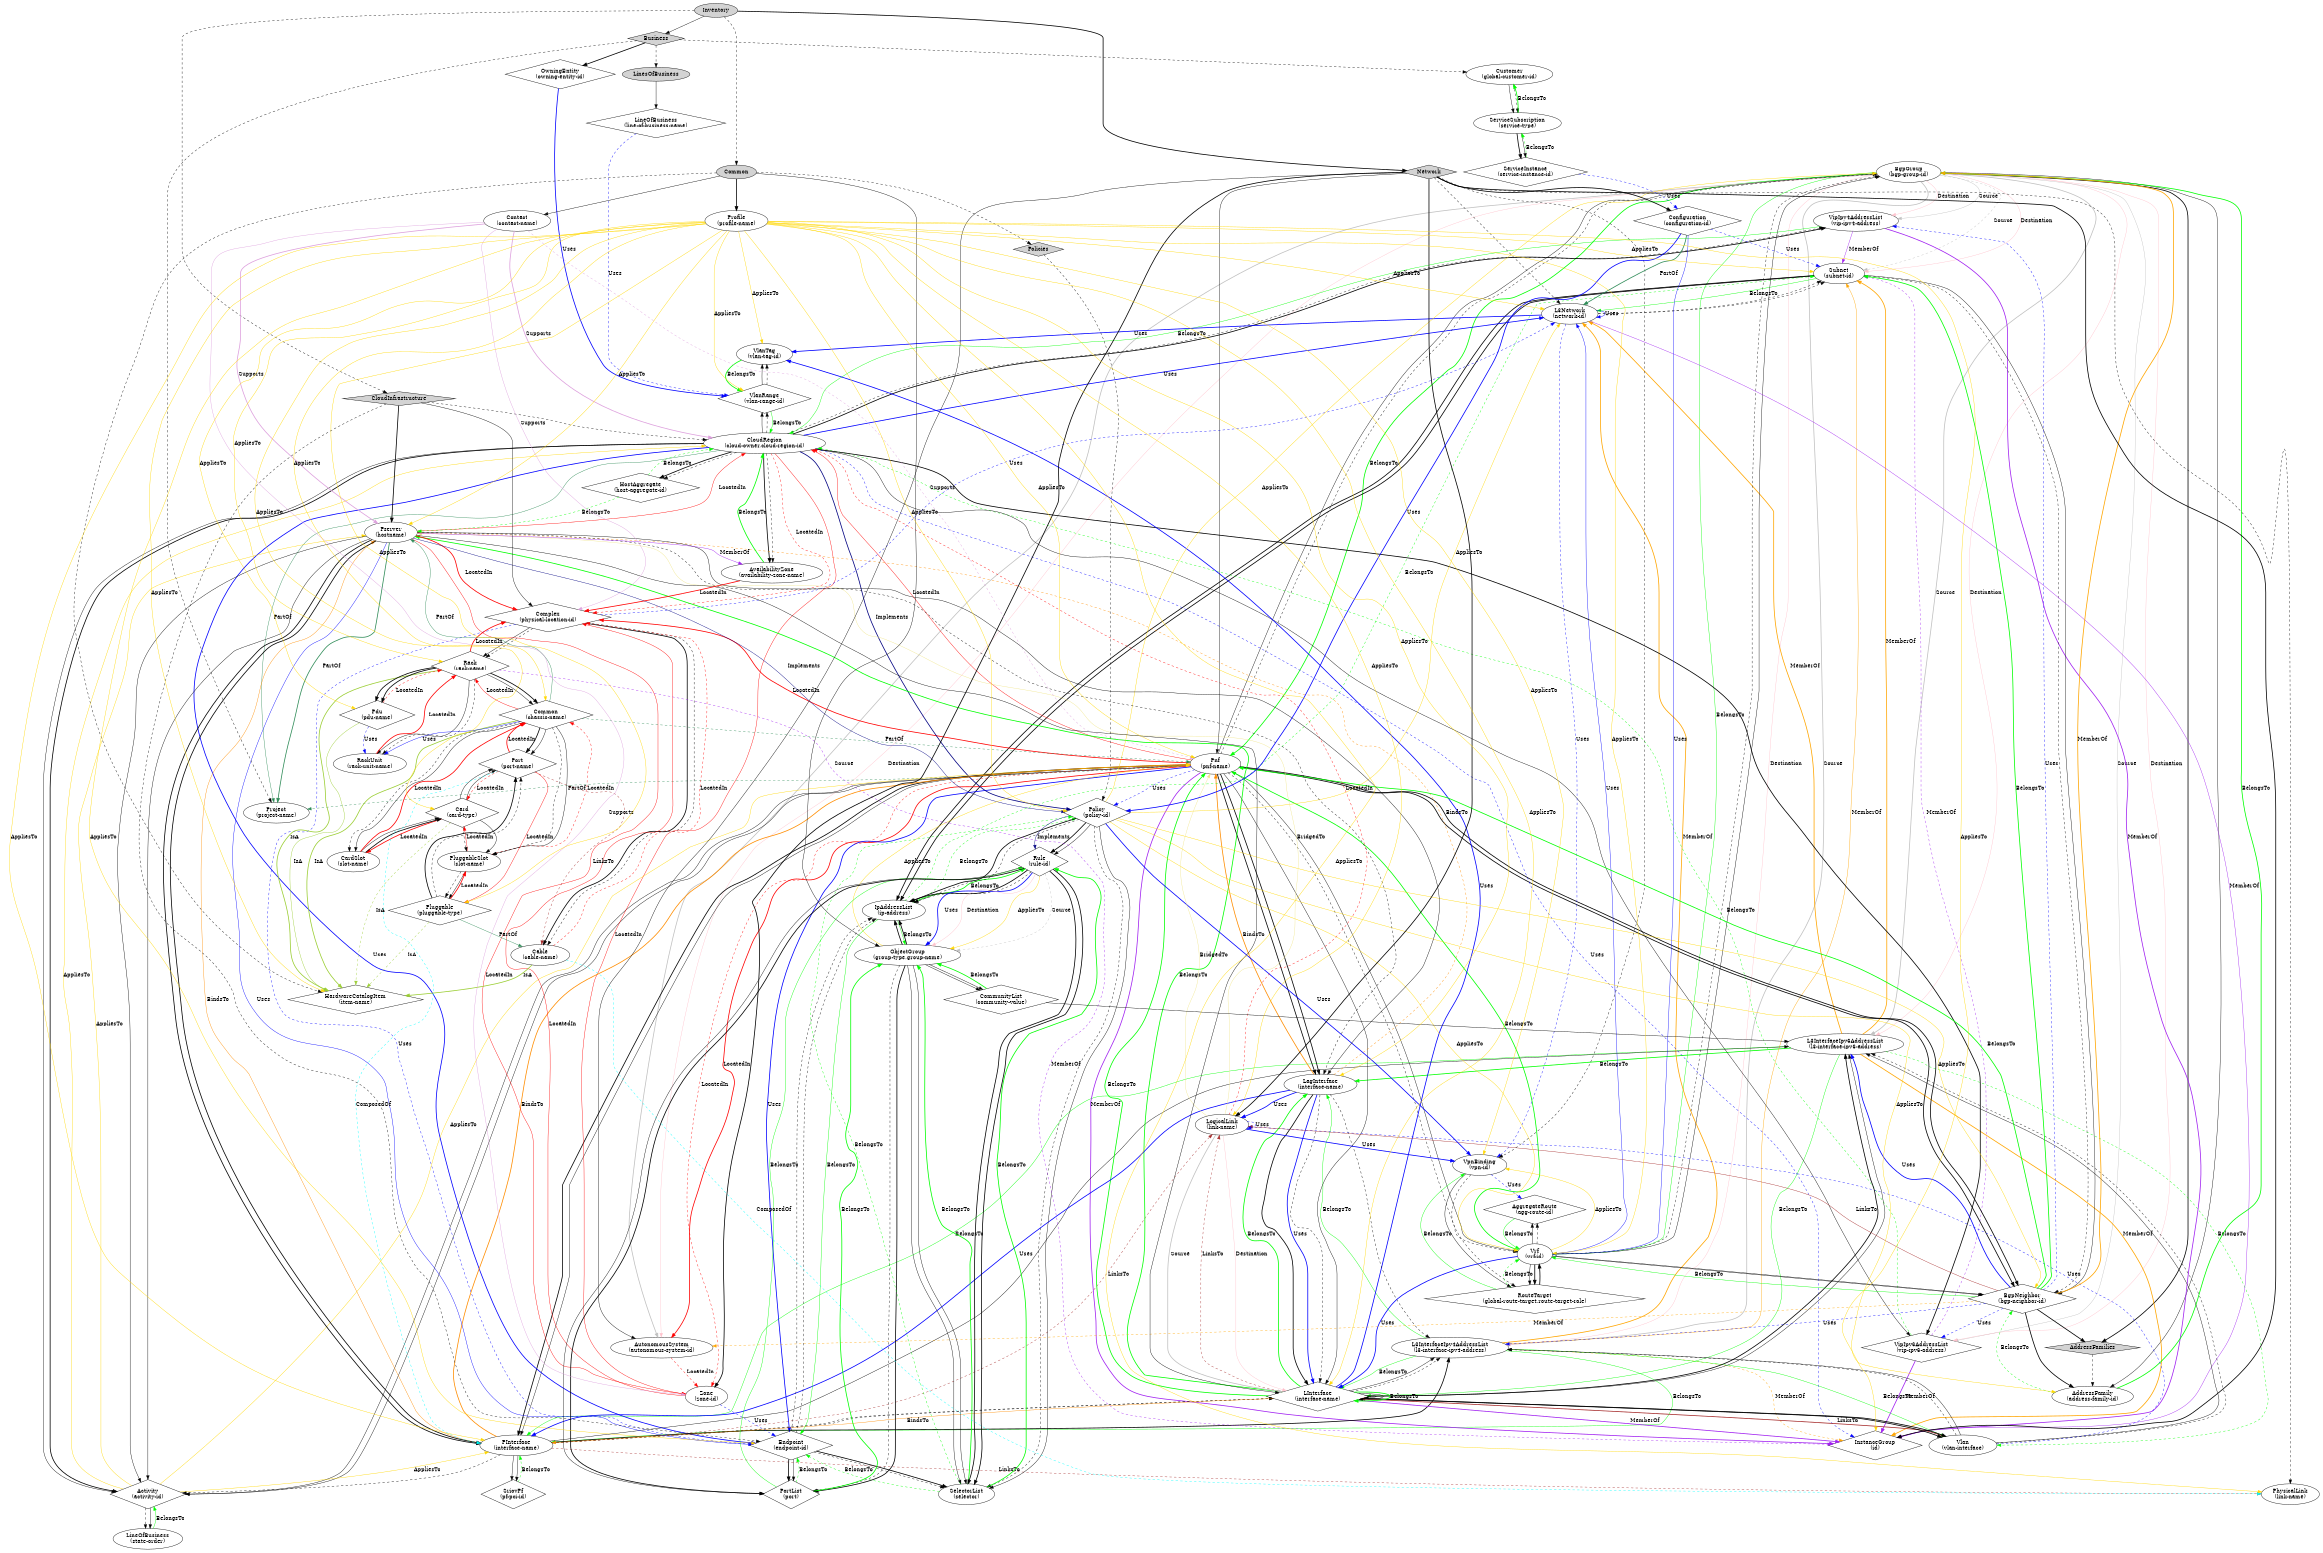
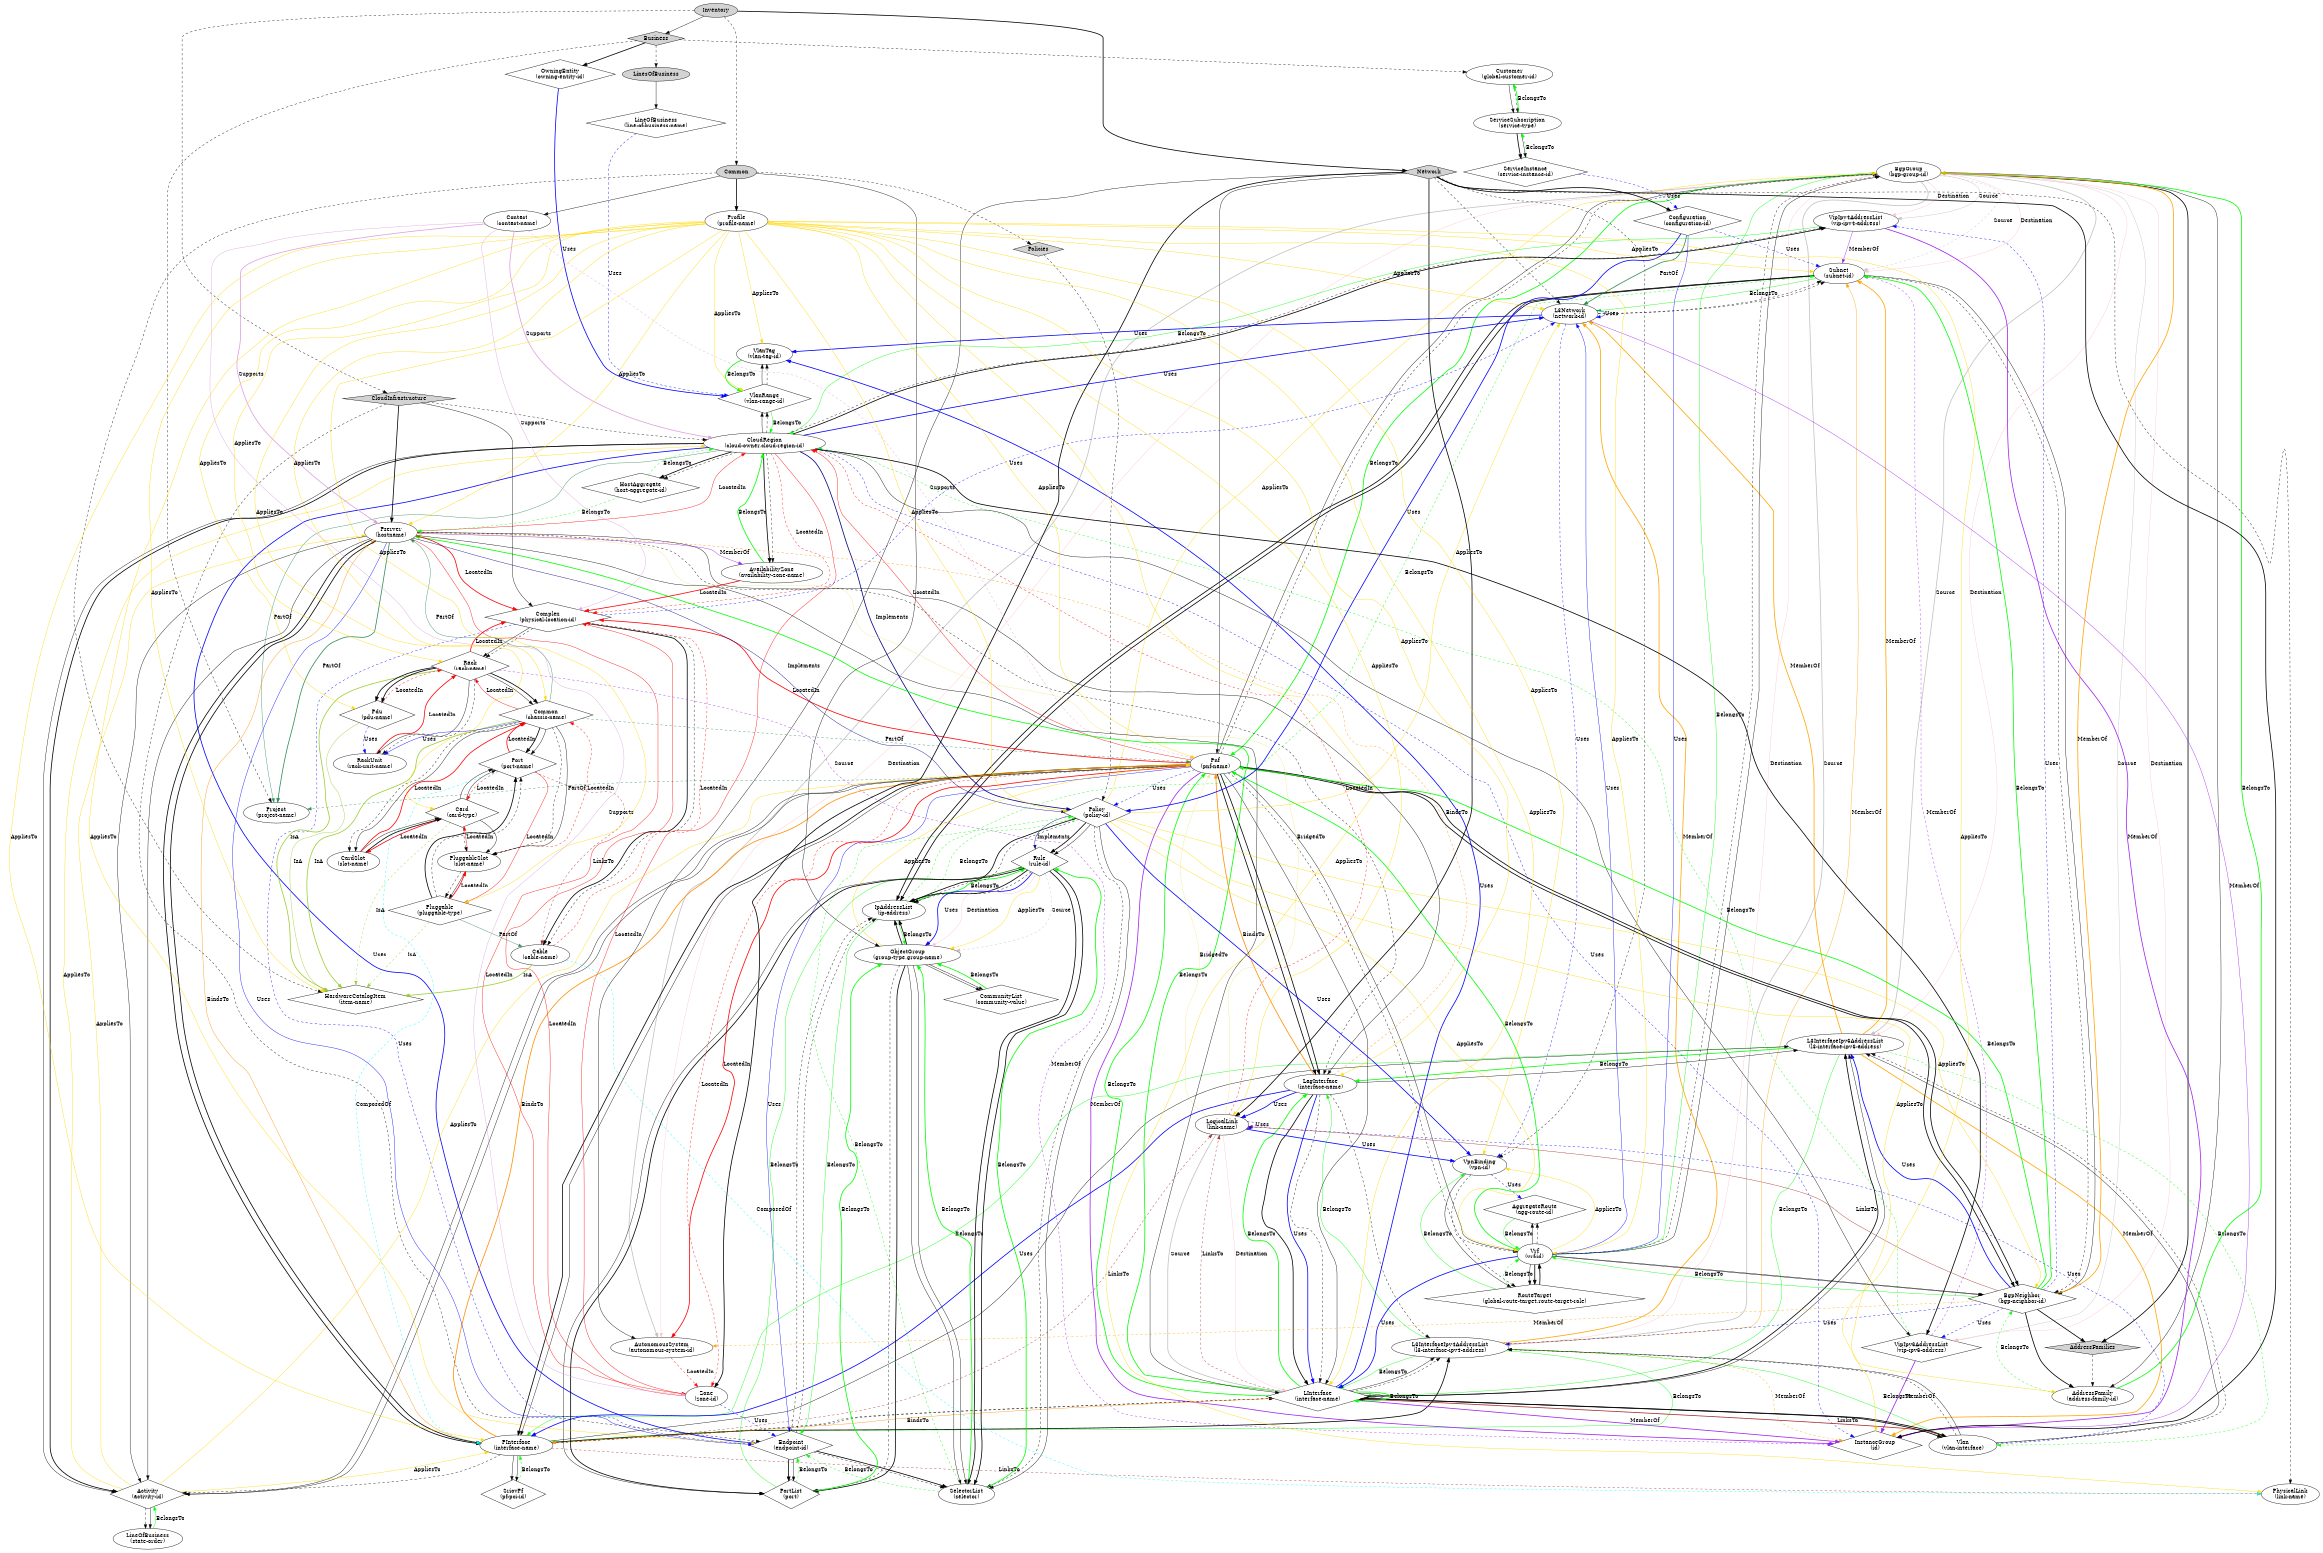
edge "Pnf (pnf-name)" -> "Endpoint (endpoint-id)": style bold -> solid
edge "CommunityList (community-value)" -> "L3InterfaceIpv6AddressList (l3-interface-ipv6-address)": now "LagInterface (interface-name)" -> "L3InterfaceIpv6AddressList (l3-interface-ipv6-address)"
